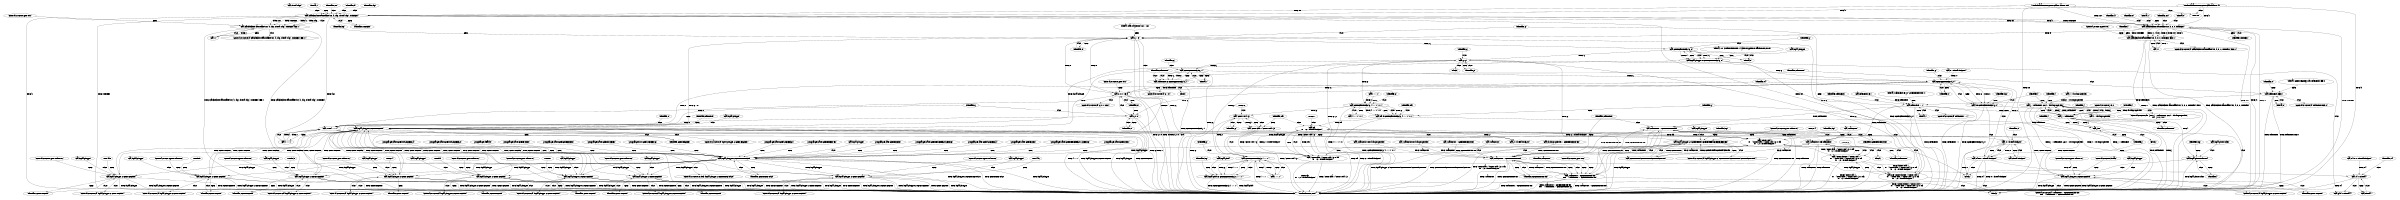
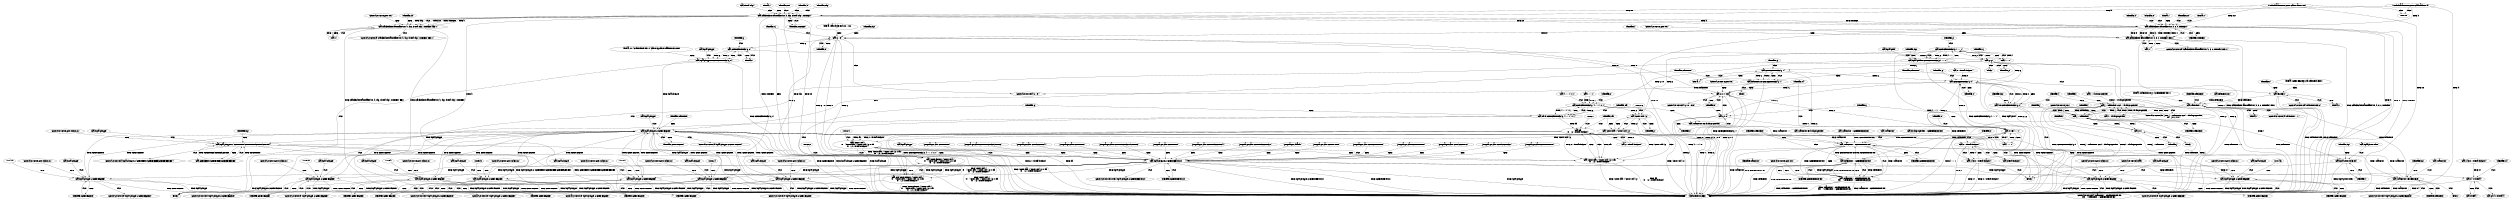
node "(Identifier,sh)": added
edge "(Call,q - p)" -> "(Call,CDF_GETUINT32(p, (i << 1) + 1))": label "DDG: p" -> "DDG: q + o"
node "(Call,nelements == 0)": label "(Call,nelements == 0)" -> "(Call,len == 0)"
edge "(Call,CDF_GETUINT32(p, (i << 1) + 1))" -> "(Call,(i << 1) + 1)": now "(Call,CDF_GETUINT32(p, (i << 1) + 1))" -> "(Call,*maxcount += sh.sh_properties)"
node "(JumpTarget,sst CDF_SIGNED16:)": label "(JumpTarget,sst CDF_SIGNED16:)" -> "(JumpTarget,case CDF_SIGNED16:)"
edge "(Call,(const void *)p)" -> "(Call,CDF_GETUINT32(p, i << 1))": reversed
